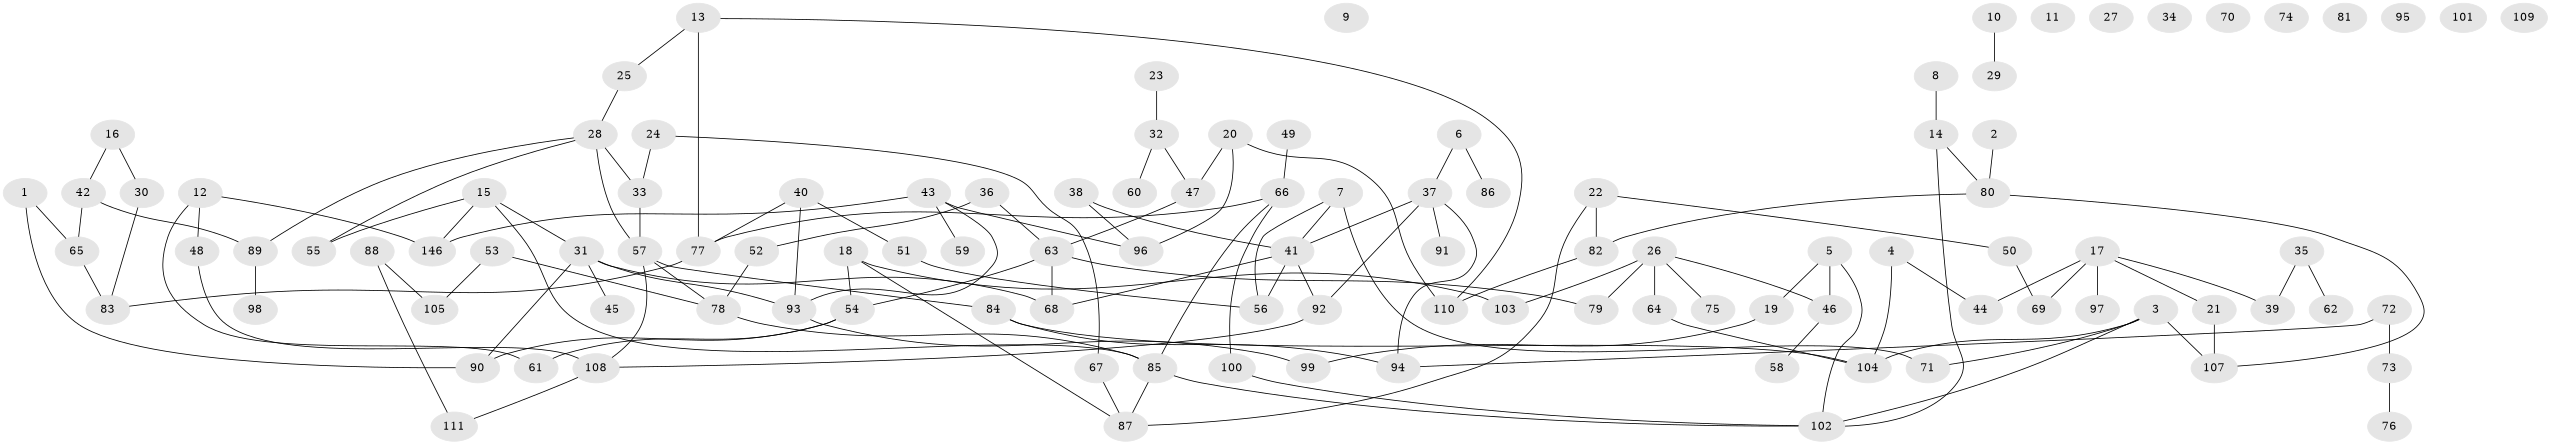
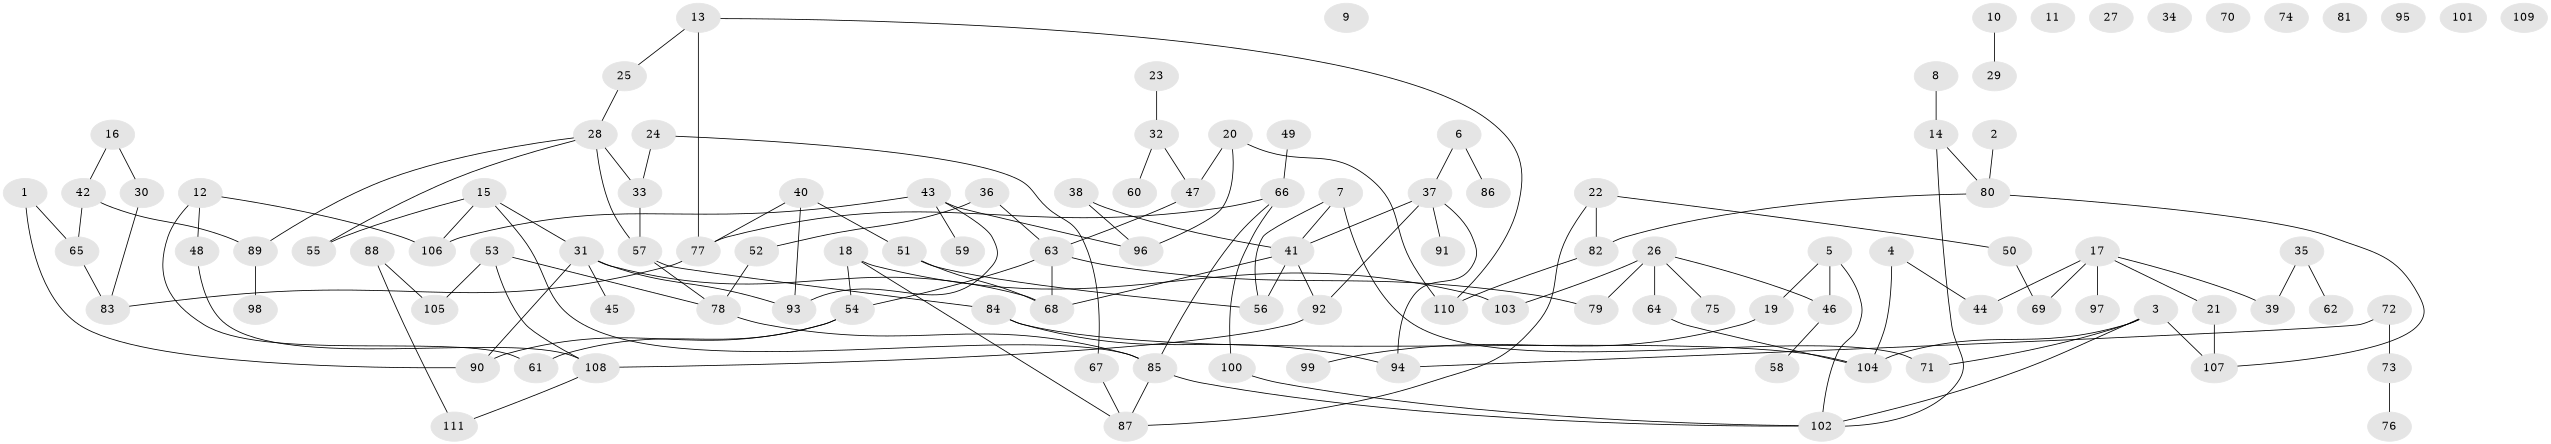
node "146": label "146" -> "106"
edge "51" -- "68": added
edge "57" -- "108": now "53" -- "108"
edge "93" -- "99": removed
